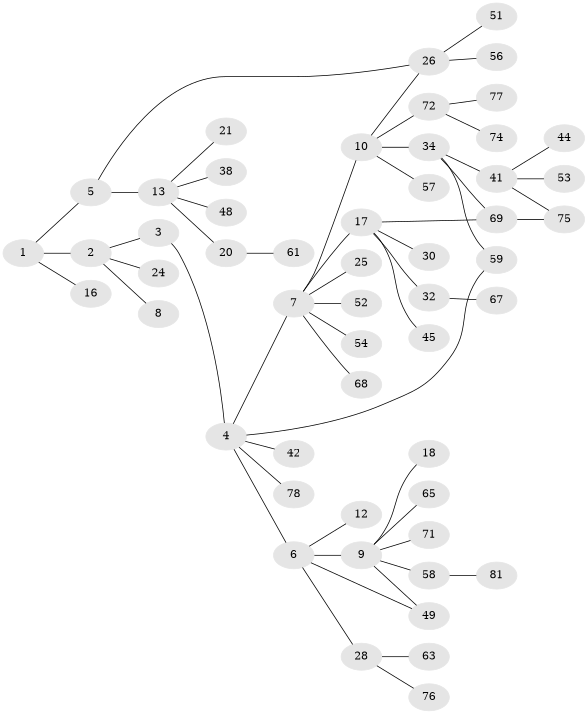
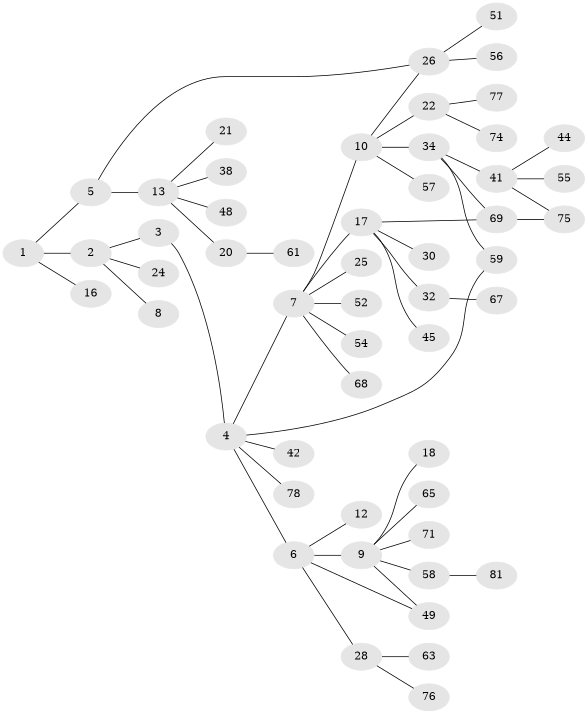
node "72": label "72" -> "22"
node "53": label "53" -> "55"
